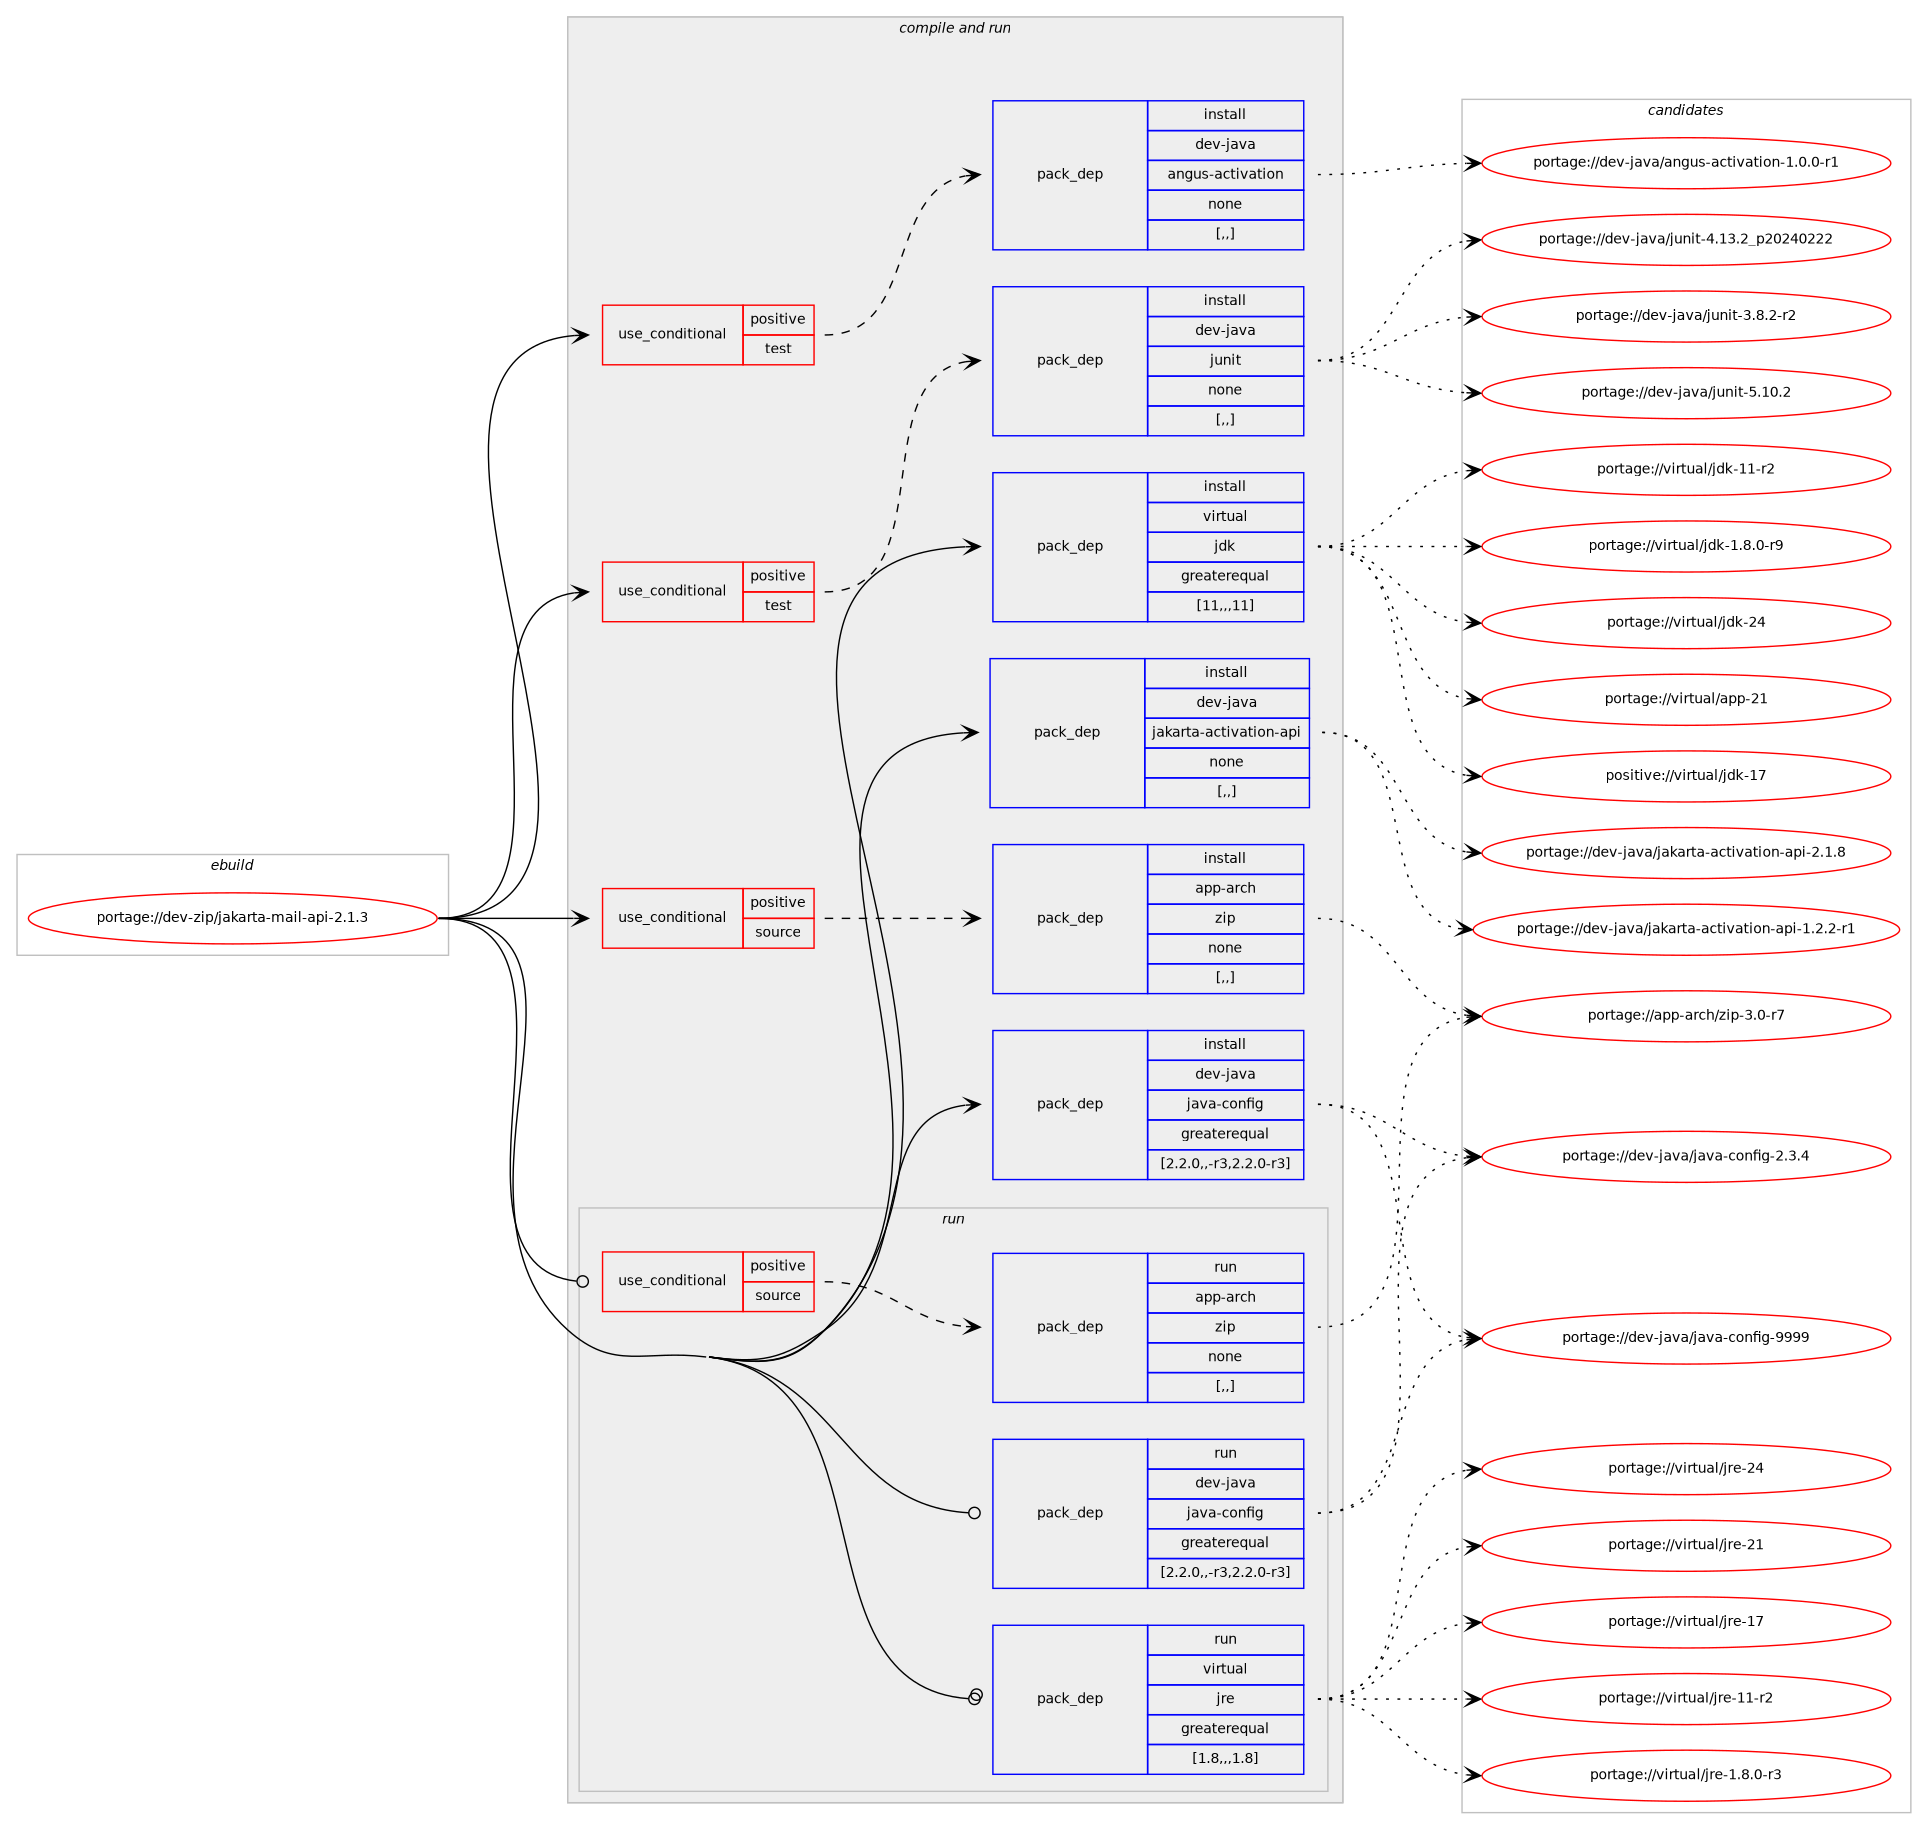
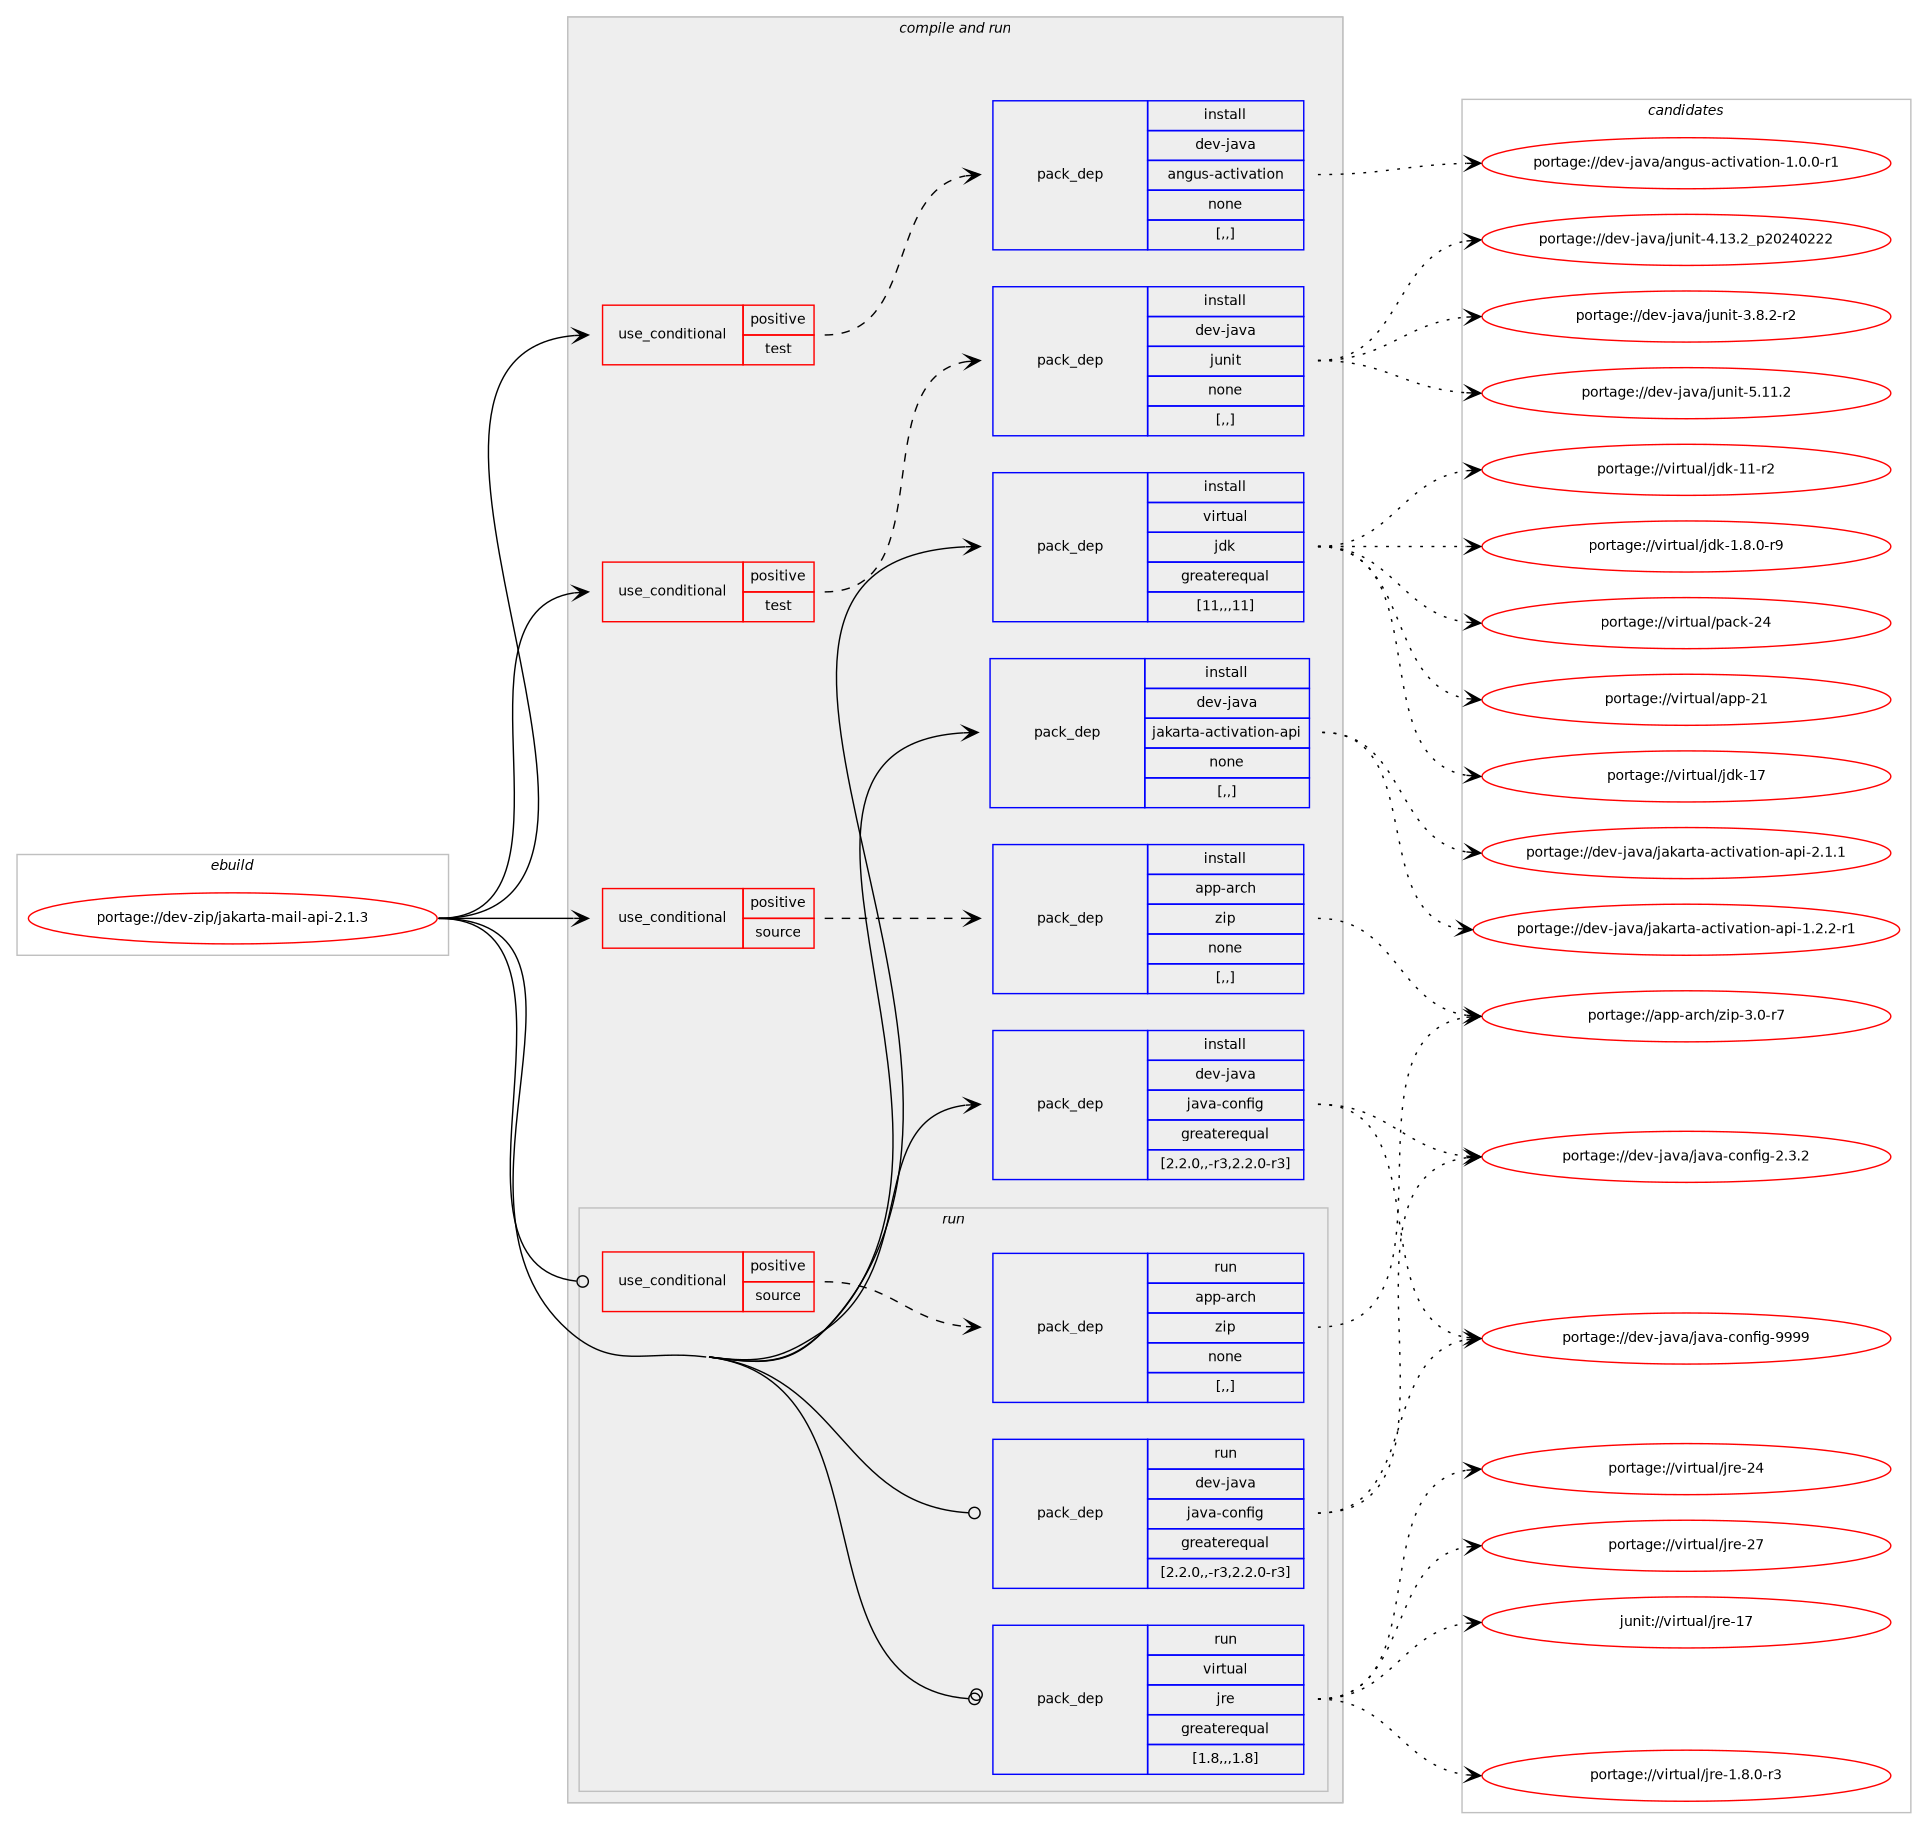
node "portage://dev-java/junit-5.10.2": label "portage://dev-java/junit-5.10.2" -> "portage://dev-java/junit-5.11.2"
node "portage://virtual/jdk-24": label "portage://virtual/jdk-24" -> "portage://virtual/pack-24"
node "positive://virtual/jdk-17": label "positive://virtual/jdk-17" -> "portage://virtual/jdk-17"
node "portage://dev-java/jakarta-activation-api-2.1.8": label "portage://dev-java/jakarta-activation-api-2.1.8" -> "portage://dev-java/jakarta-activation-api-2.1.1"
node "portage://dev-java/java-config-2.3.4": label "portage://dev-java/java-config-2.3.4" -> "portage://dev-java/java-config-2.3.2"
node "portage://virtual/jre-21": label "portage://virtual/jre-21" -> "portage://virtual/jre-27"
node "portage://virtual/jre-17": label "portage://virtual/jre-17" -> "junit://virtual/jre-17"
node "portage://virtual/jre-11-r2": removed
